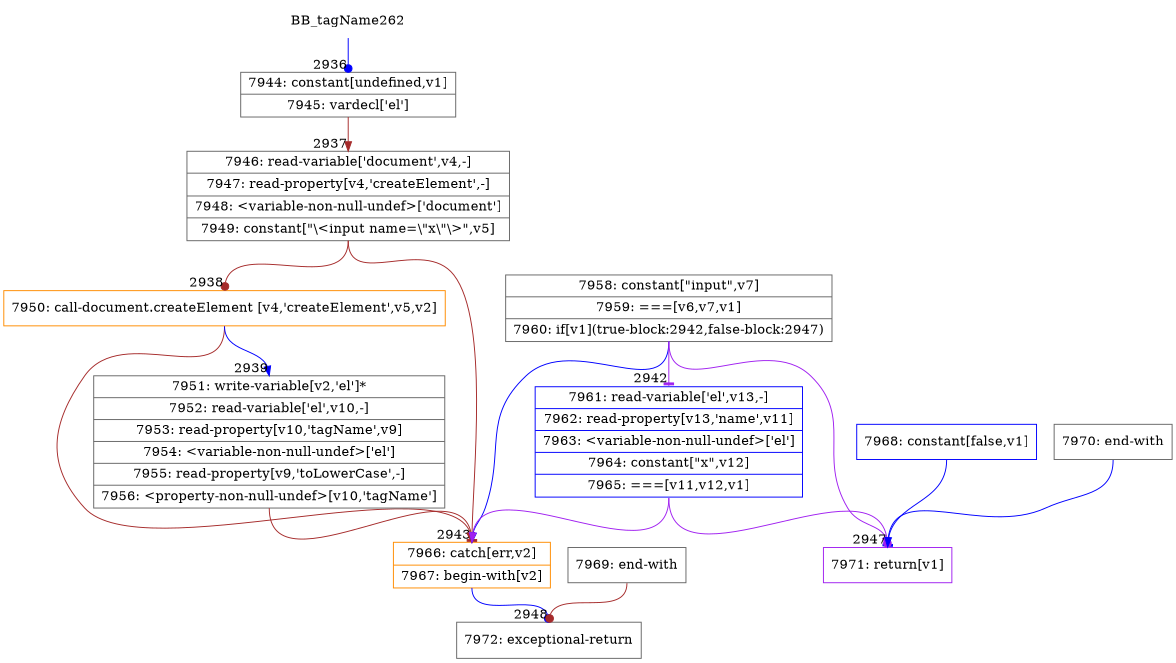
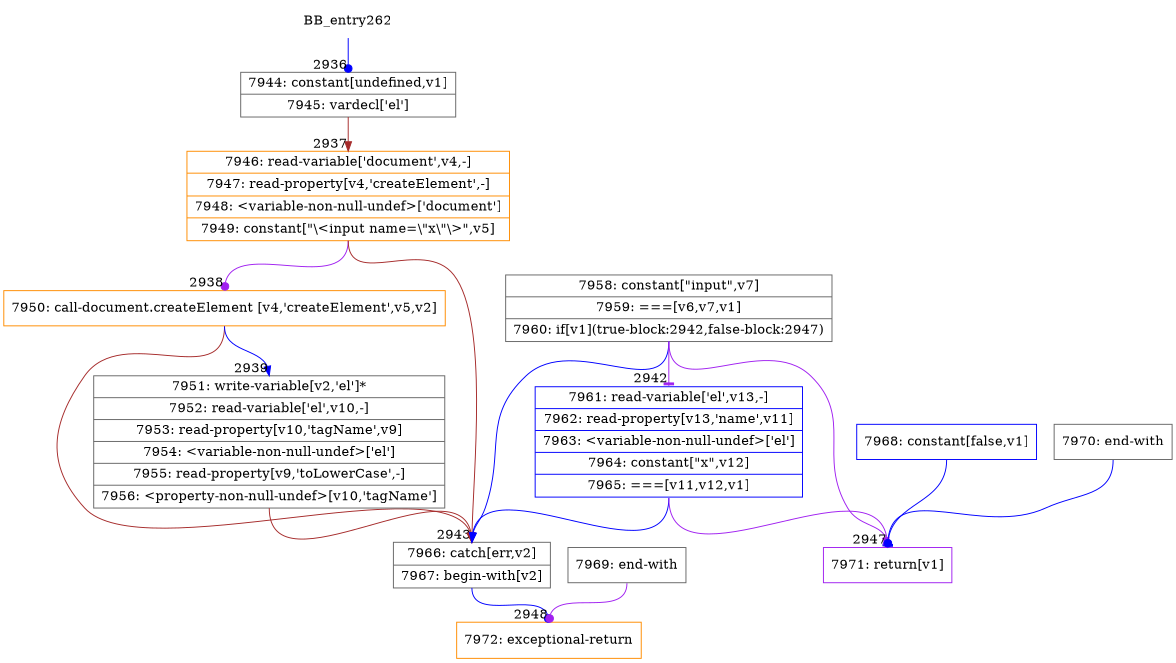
node "BB_tagName262": label "BB_tagName262" -> "BB_entry262"
node "7946: read-variable['document',v4,-]": color gray40 -> darkorange
edge "7946: read-variable['document',v4,-]" -> "7950: call-document.createElement [v4,'createElement',v5,v2]": color brown -> purple
edge "7946: read-variable['document',v4,-]" -> "7966: catch[err,v2]": arrowhead tee -> normal
edge "7970: end-with" -> "7971: return[v1]": arrowhead normal -> dot
edge "7961: read-variable['el',v13,-]" -> "7966: catch[err,v2]": color purple -> blue
node "7966: catch[err,v2]": color darkorange -> gray40
edge "7969: end-with" -> "7972: exceptional-return": color brown -> purple
node "7972: exceptional-return": color gray40 -> darkorange
